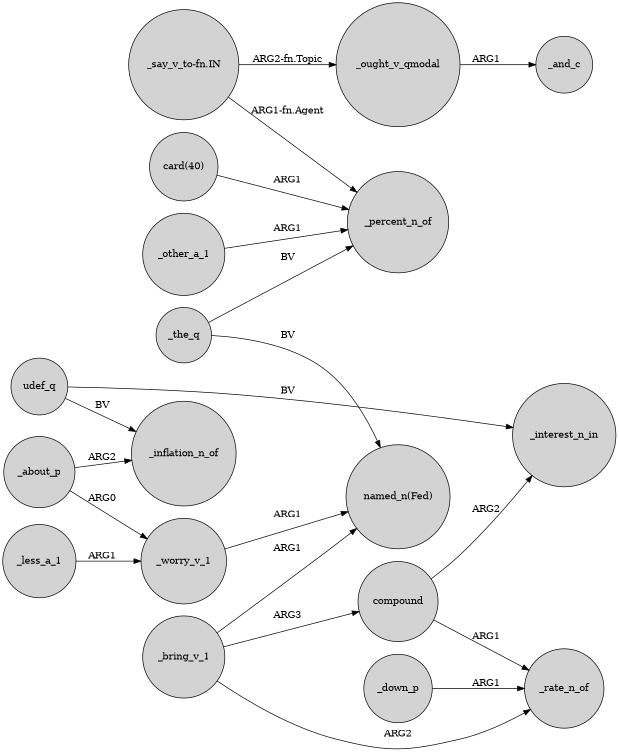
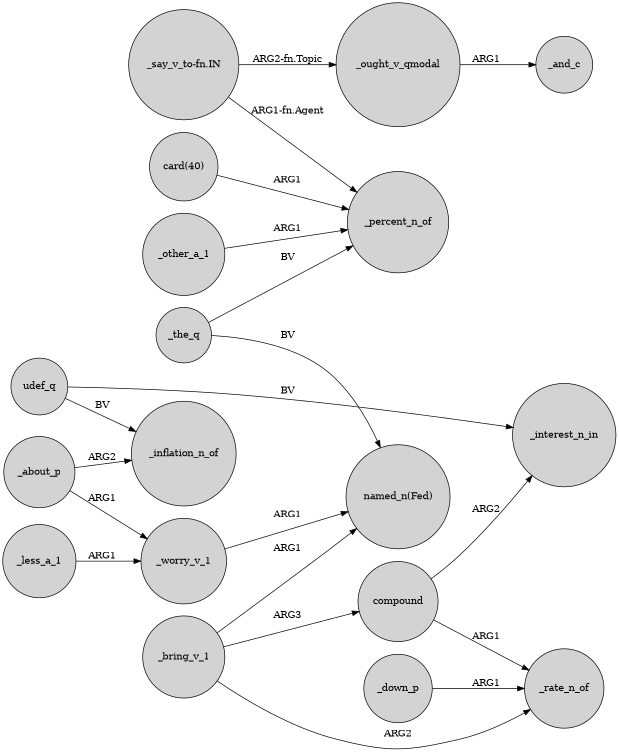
edge "_about_p" -> "_worry_v_1": label "ARG0" -> "ARG1"
